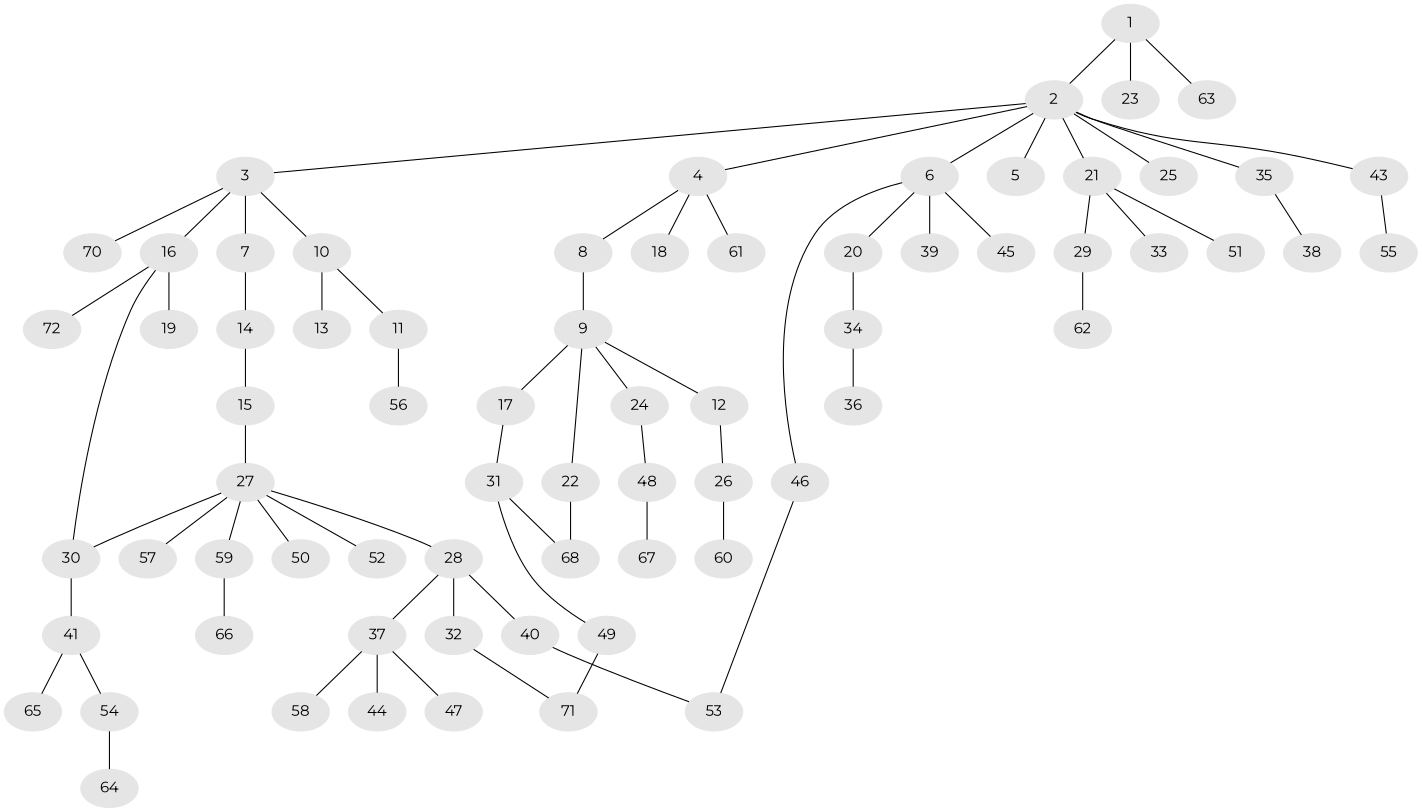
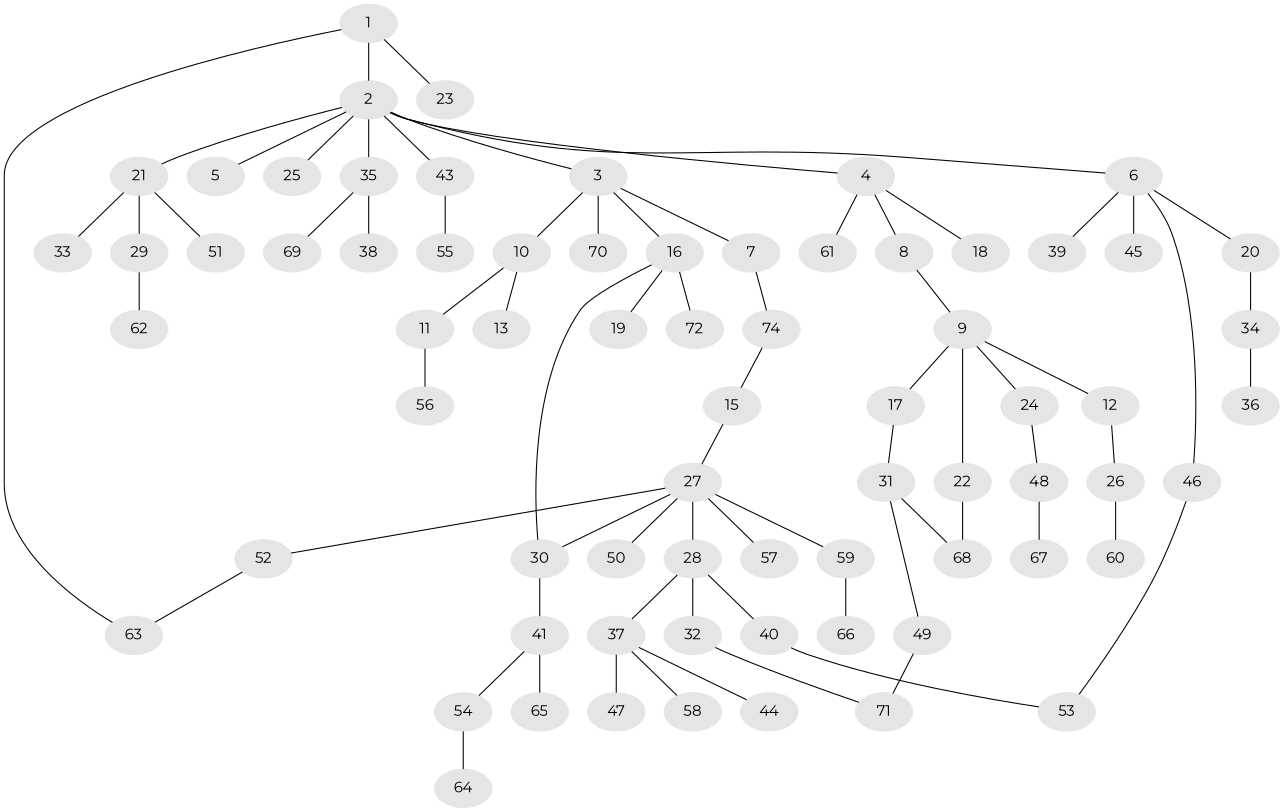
node "69": added
node "14": label "14" -> "74"
edge "52" -- "63": added
